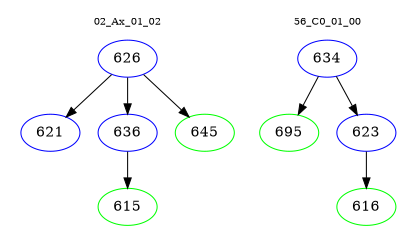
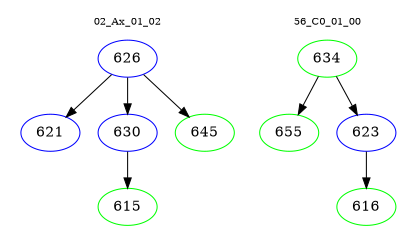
node "634": color blue -> green
node "636": label "636" -> "630"
node "695": label "695" -> "655"
